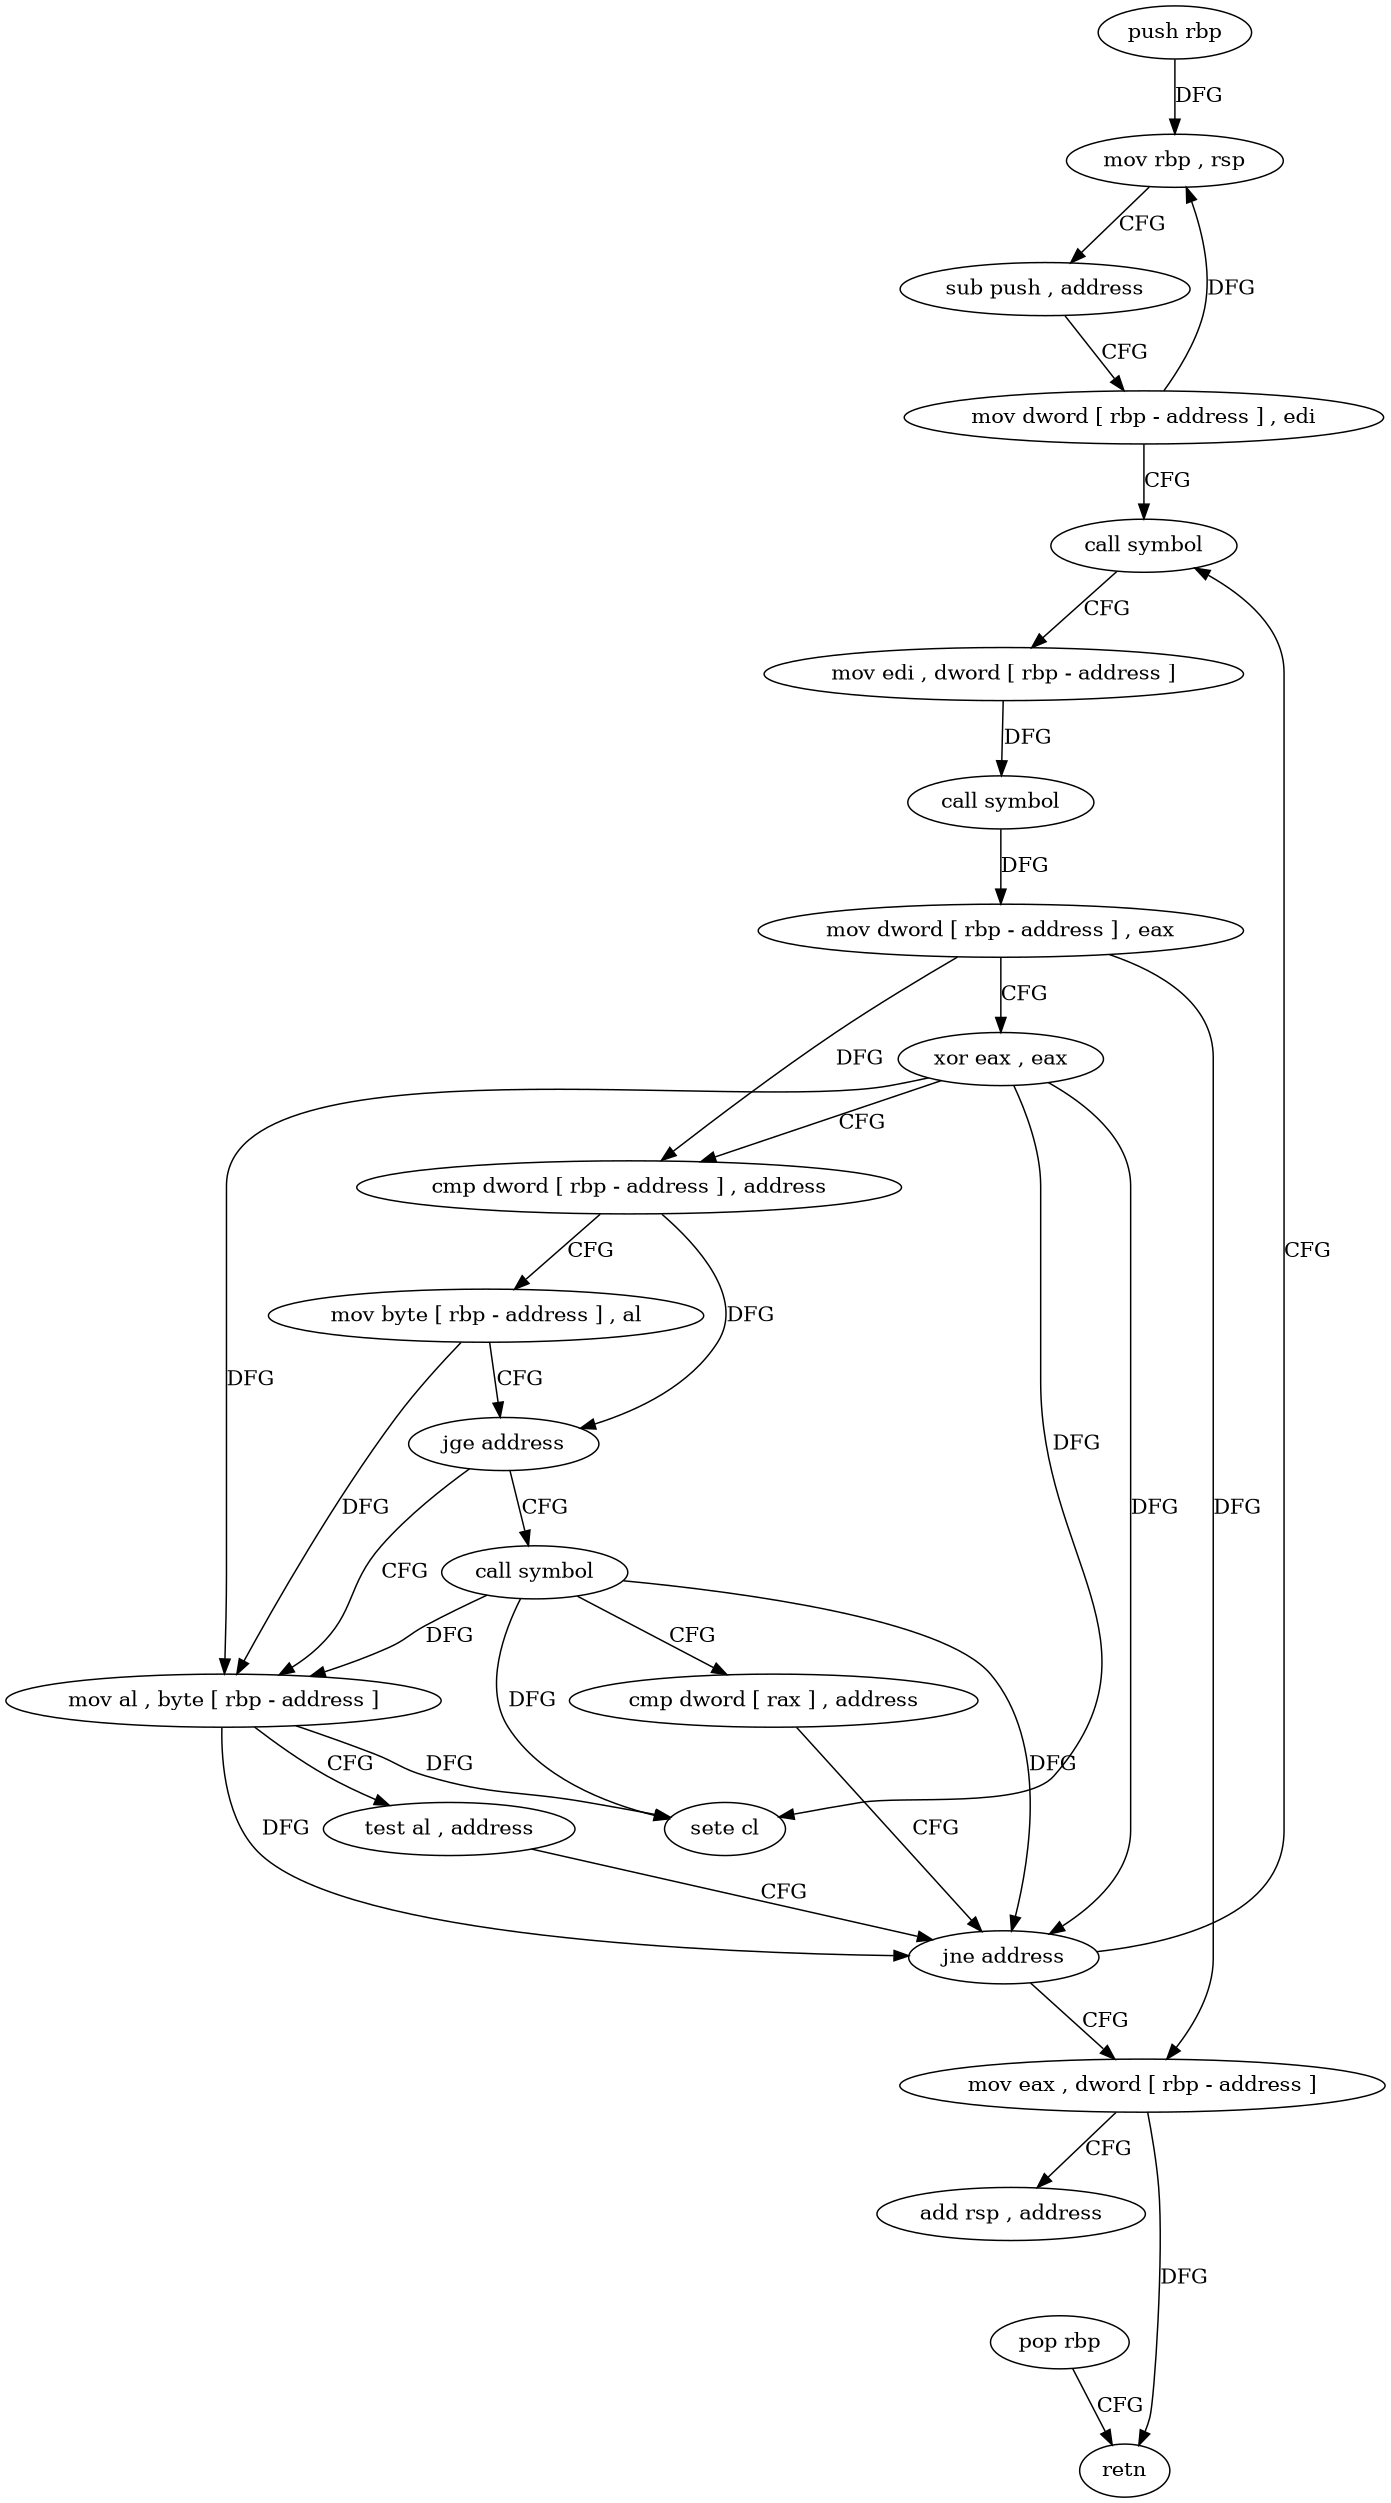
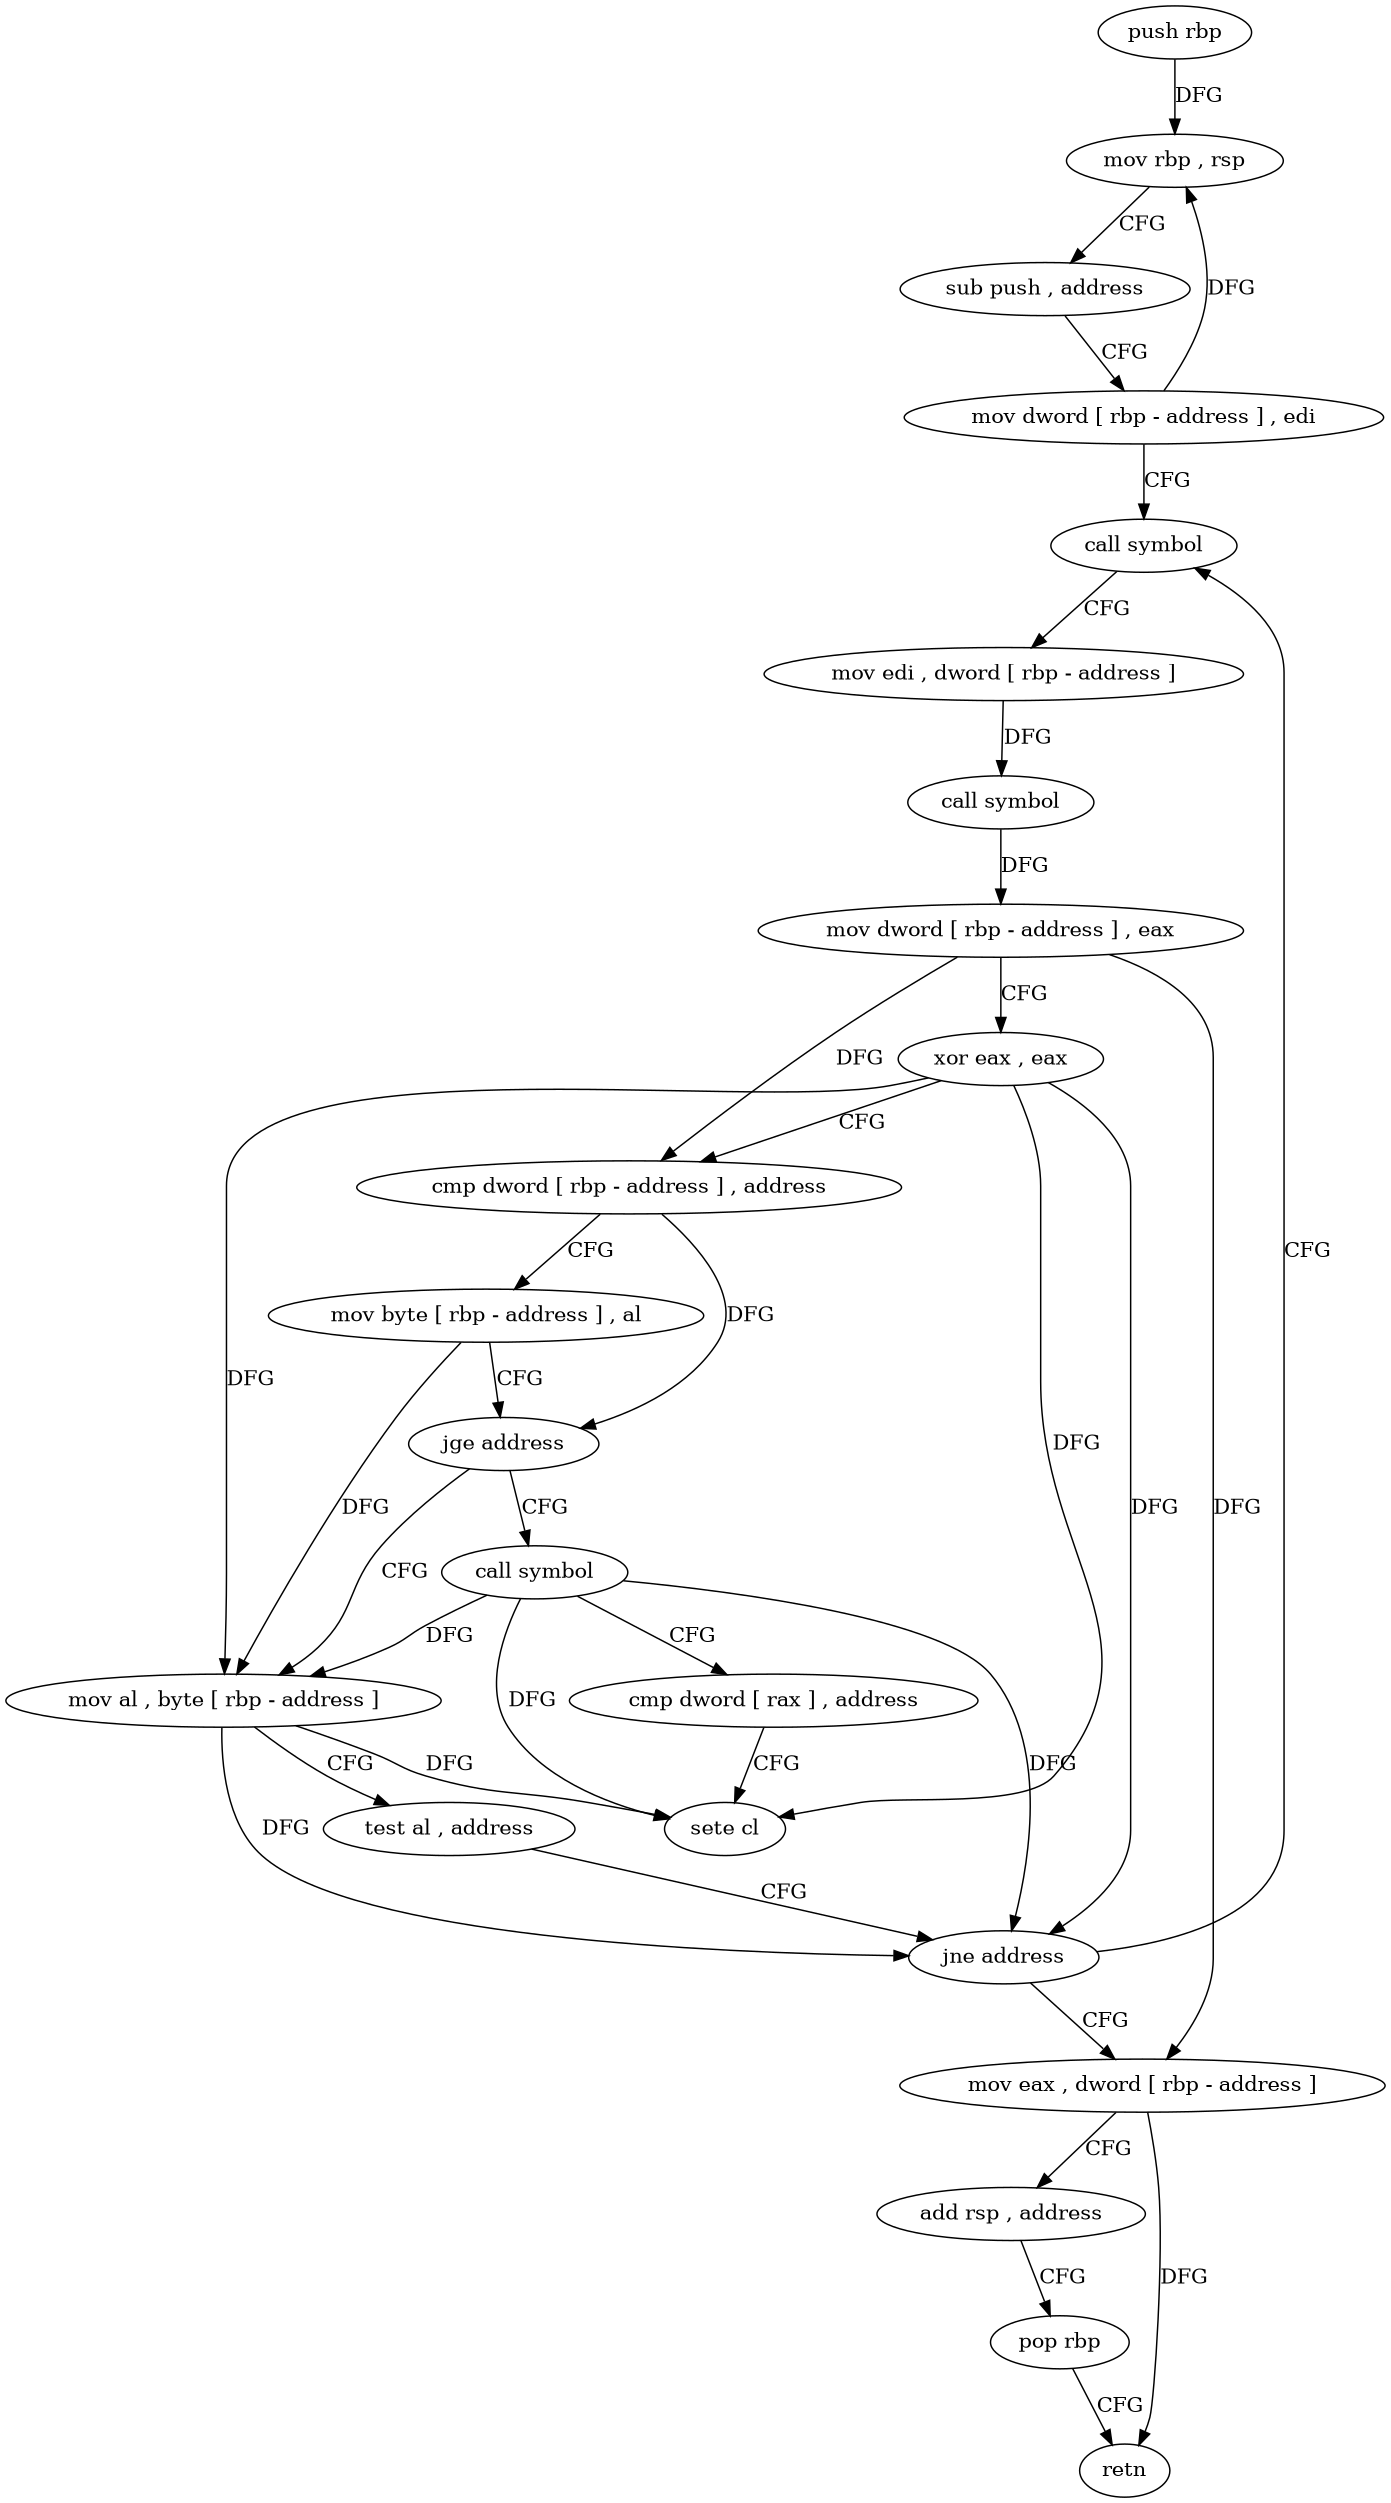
edge "cmp dword [ rax ] , address" -> "jne address": now "cmp dword [ rax ] , address" -> "sete cl"
edge "add rsp , address" -> "pop rbp": added, label "CFG"
